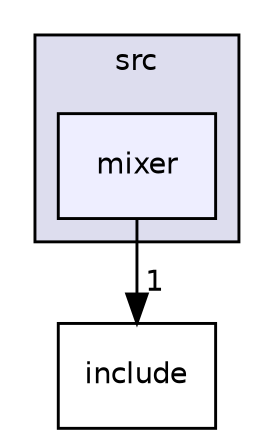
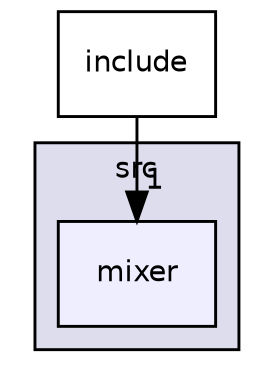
edge "mixer" -> "include": reversed
